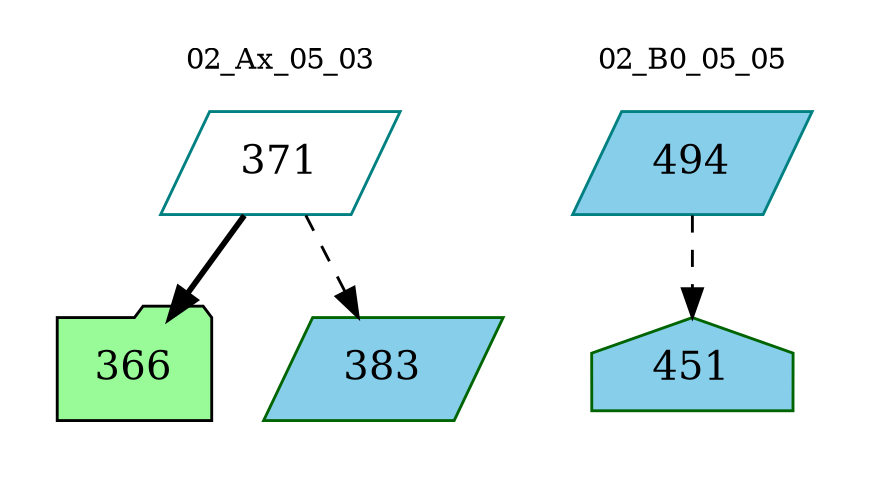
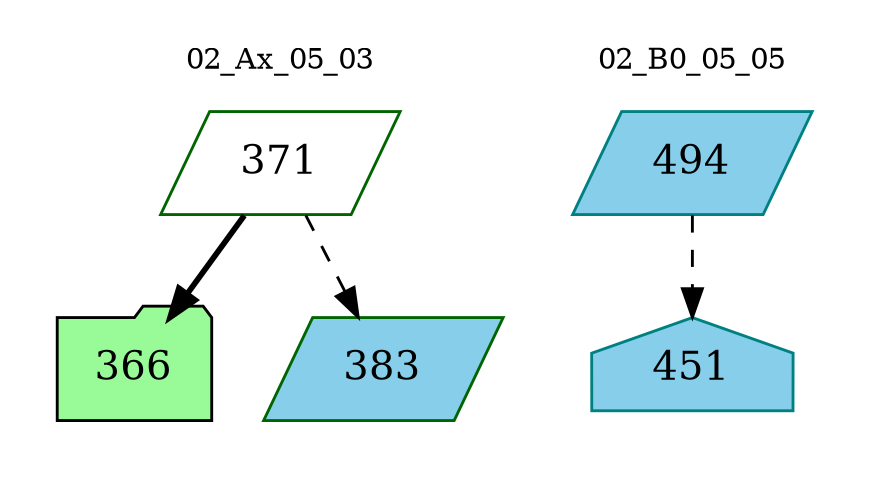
node "371": color teal -> darkgreen
node "451": color darkgreen -> teal
